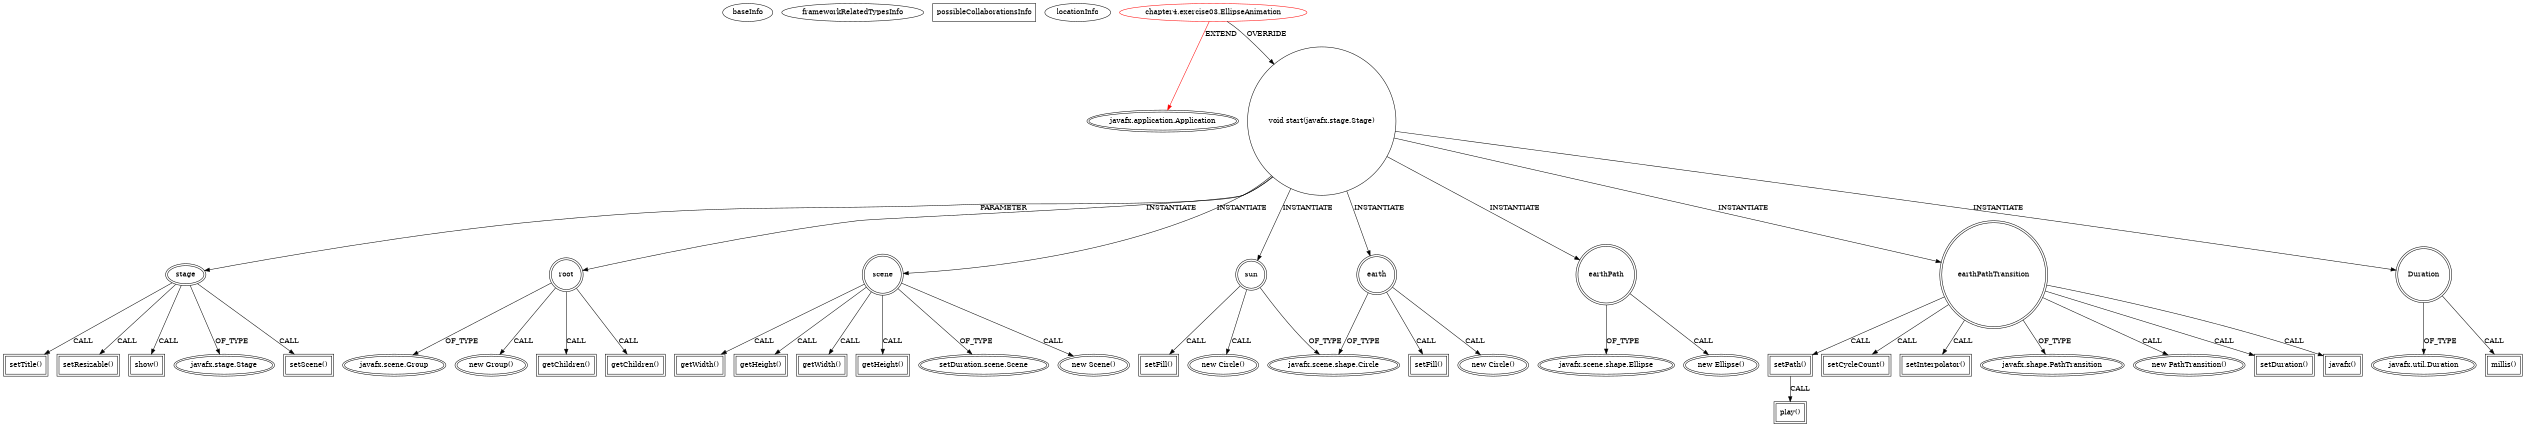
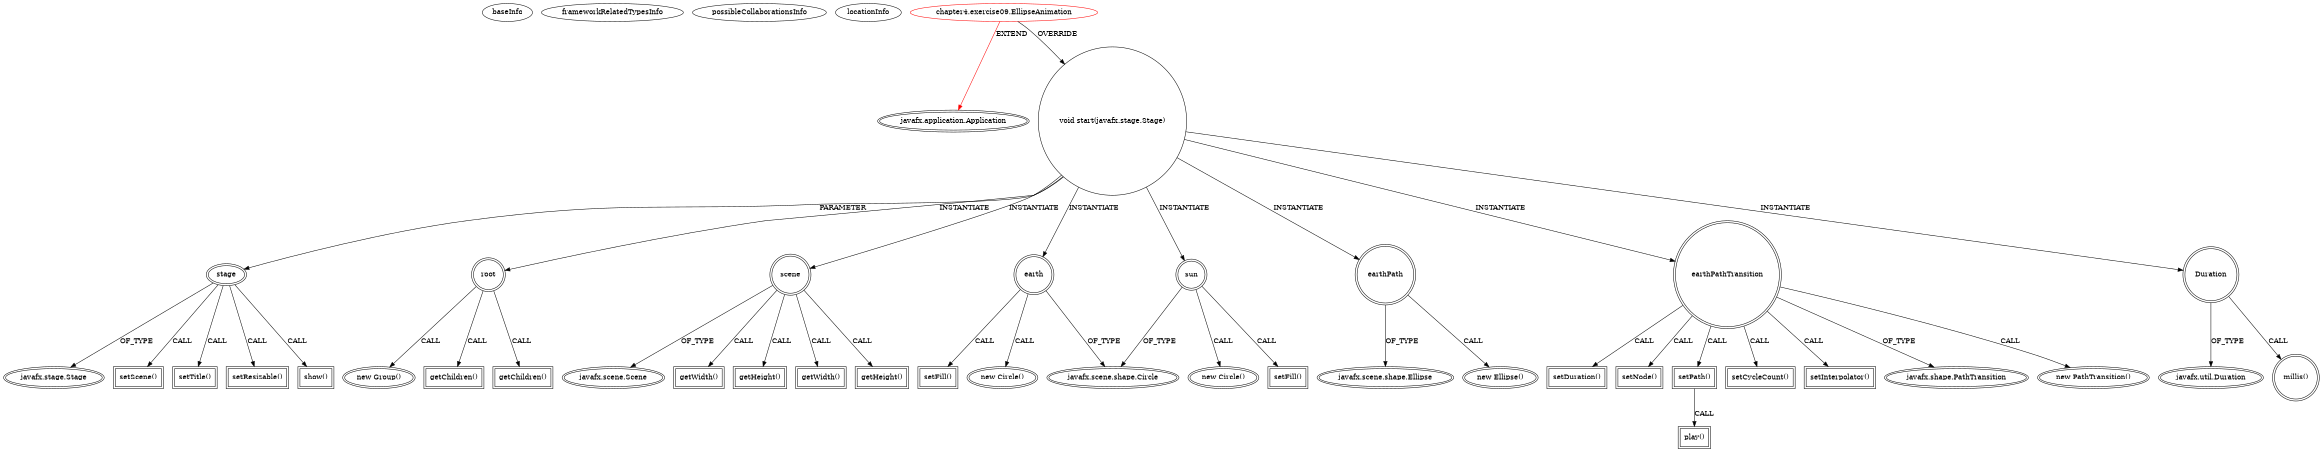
node "possibleCollaborationsInfo": shape box -> ellipse
node "chapter4.exercise03.EllipseAnimation": label "chapter4.exercise03.EllipseAnimation" -> "chapter4.exercise09.EllipseAnimation"
node "javafx.scene.Group": removed
node "setDuration.scene.Scene": label "setDuration.scene.Scene" -> "javafx.scene.Scene"
node "new Scene()": removed
node "javafx()": label "javafx()" -> "setNode()"
node "millis()": shape box -> circle
